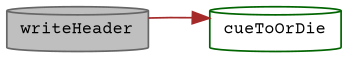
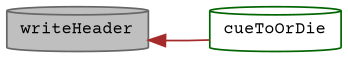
edge "writeHeader" -> "cueToOrDie": reversed
